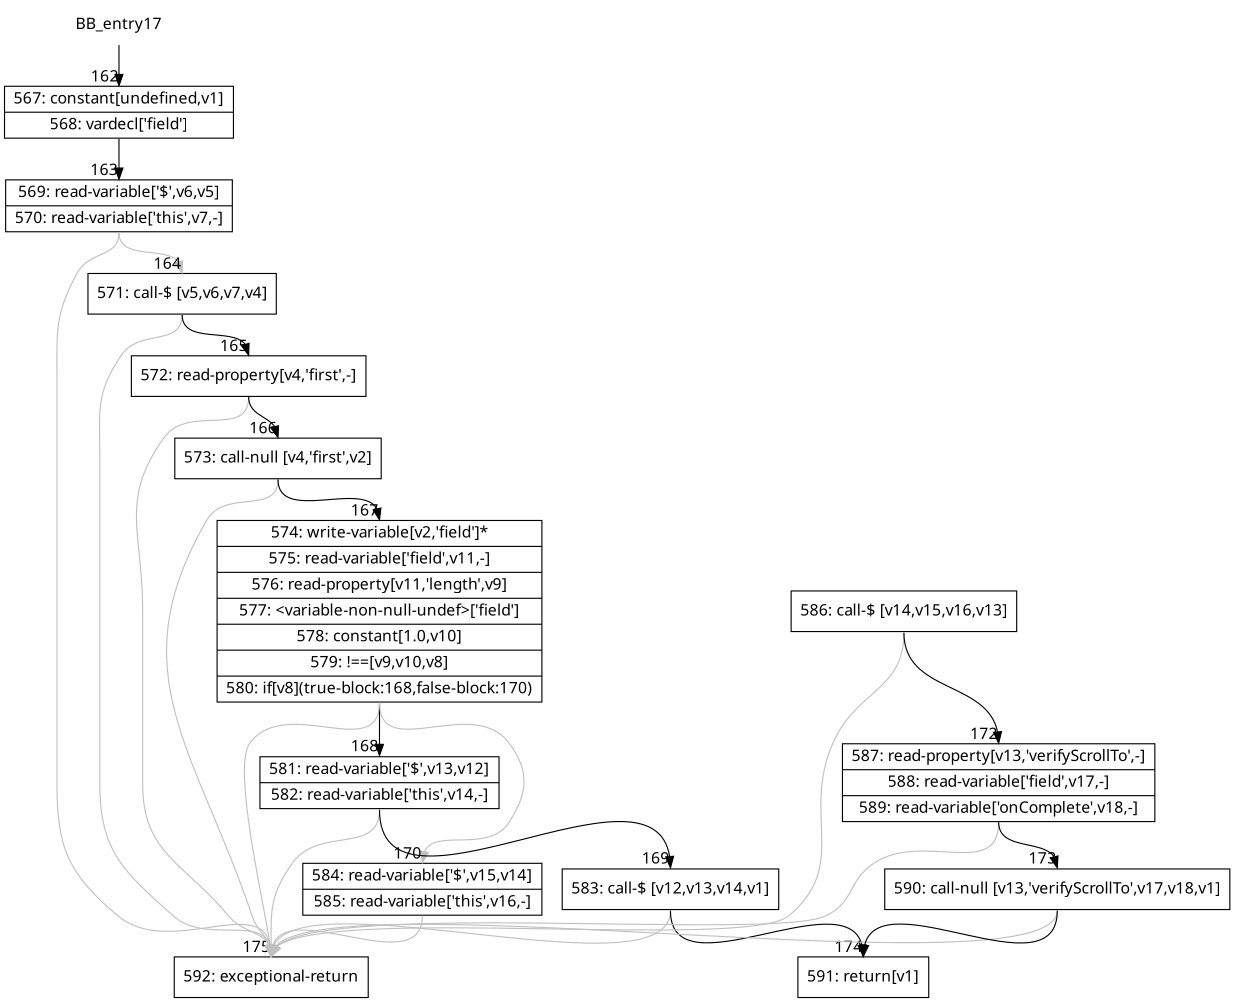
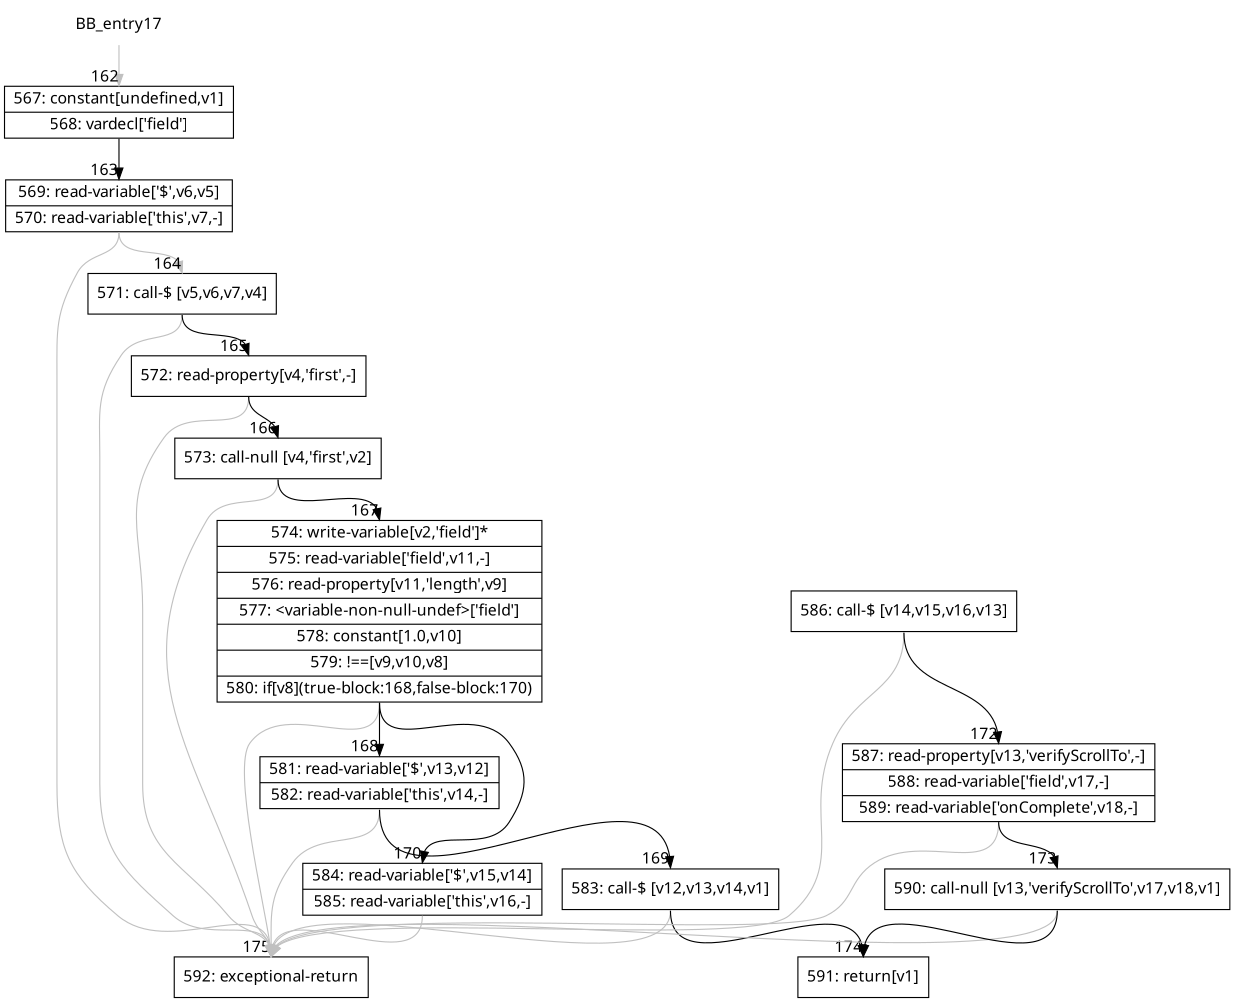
edge "BB_entry17" -> "567: constant[undefined,v1]": color black -> gray
edge "574: write-variable[v2,'field']*" -> "584: read-variable['$',v15,v14]": color gray -> black
